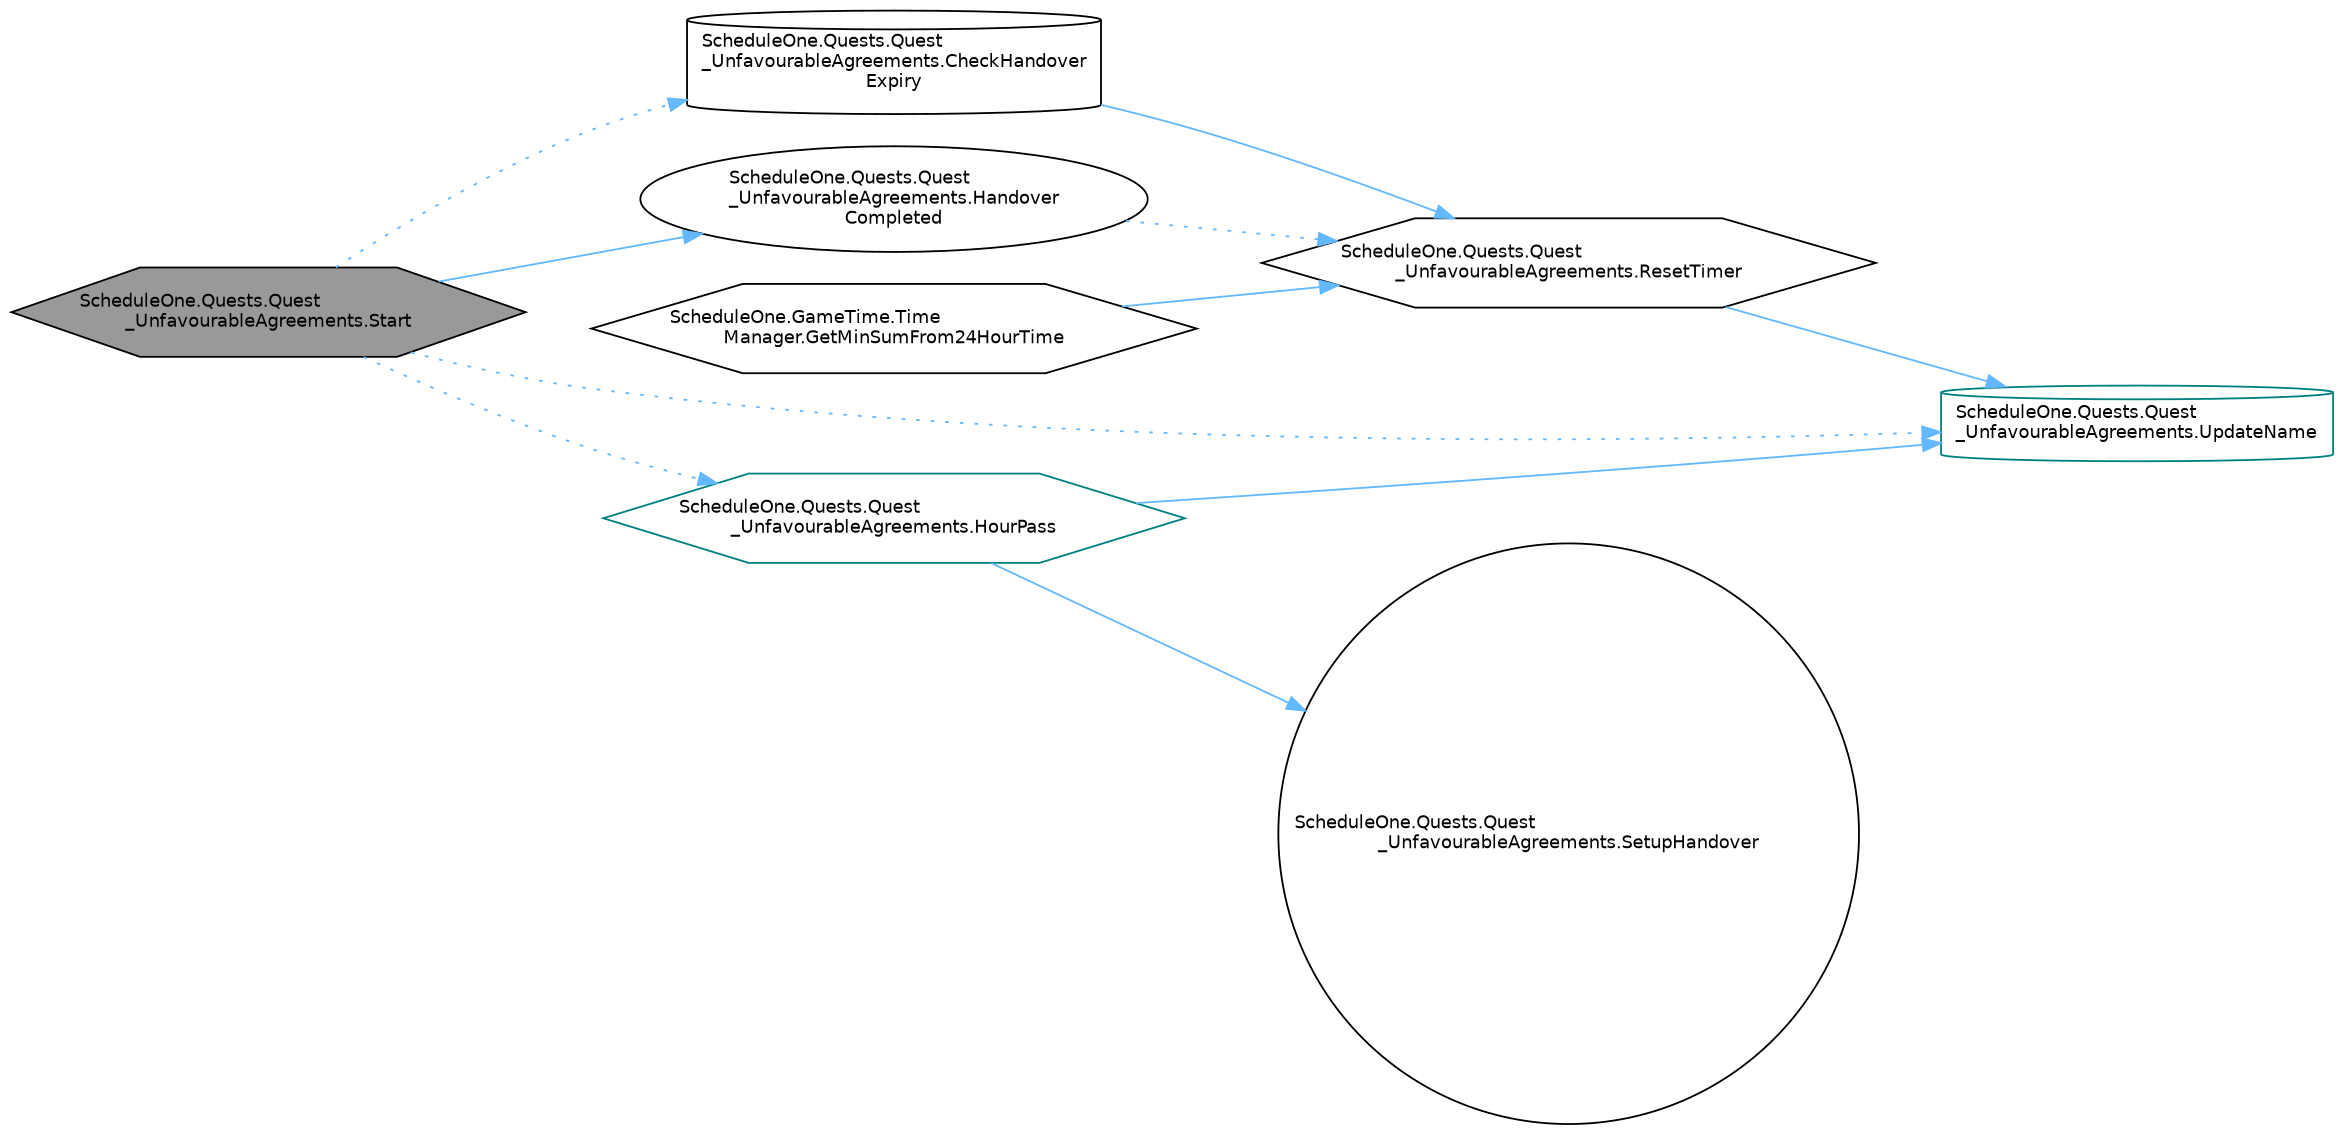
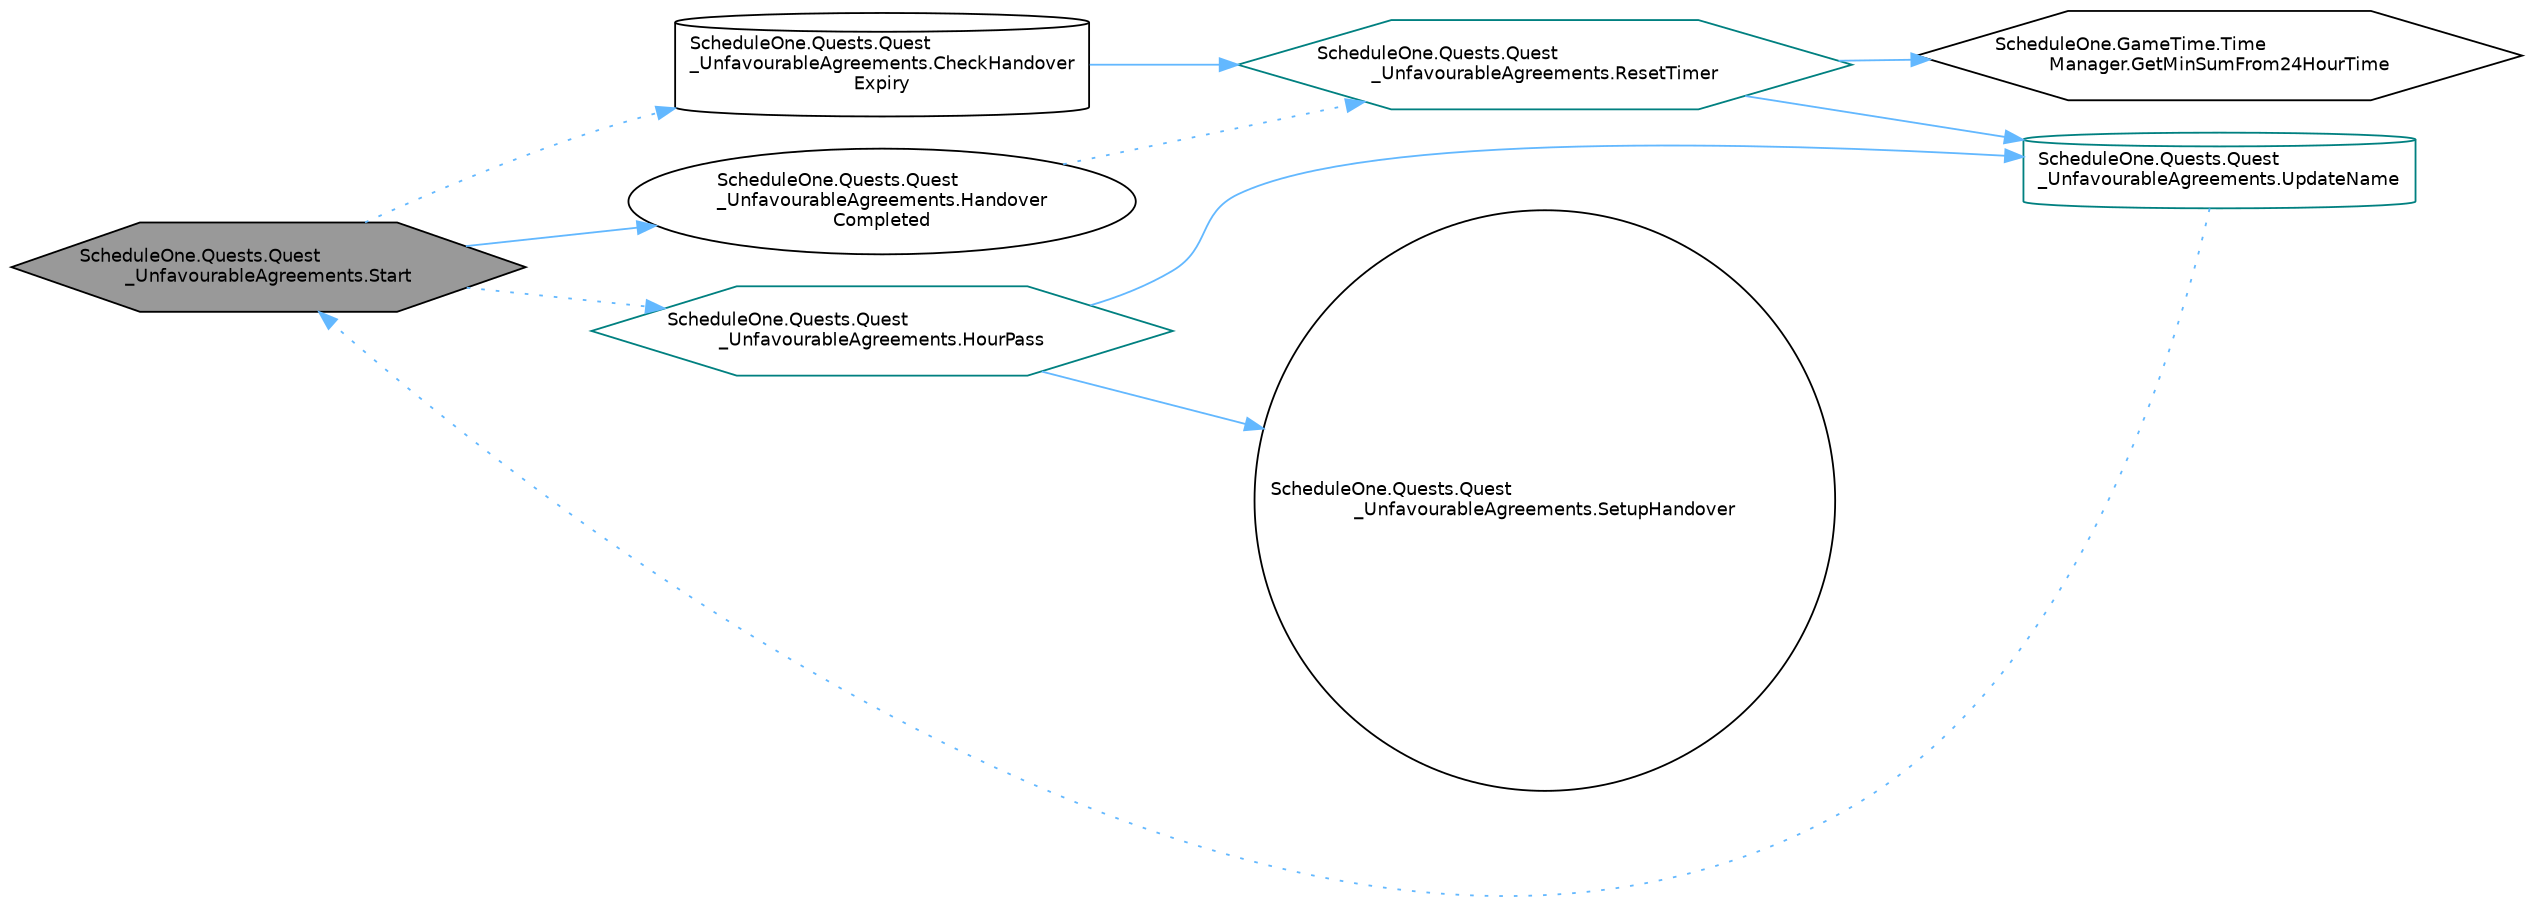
node "ScheduleOne.Quests.Quest _UnfavourableAgreements.ResetTimer": color black -> teal
edge "ScheduleOne.GameTime.Time Manager.GetMinSumFrom24HourTime" -> "ScheduleOne.Quests.Quest _UnfavourableAgreements.ResetTimer": reversed
edge "ScheduleOne.Quests.Quest _UnfavourableAgreements.Start" -> "ScheduleOne.Quests.Quest _UnfavourableAgreements.UpdateName": reversed
